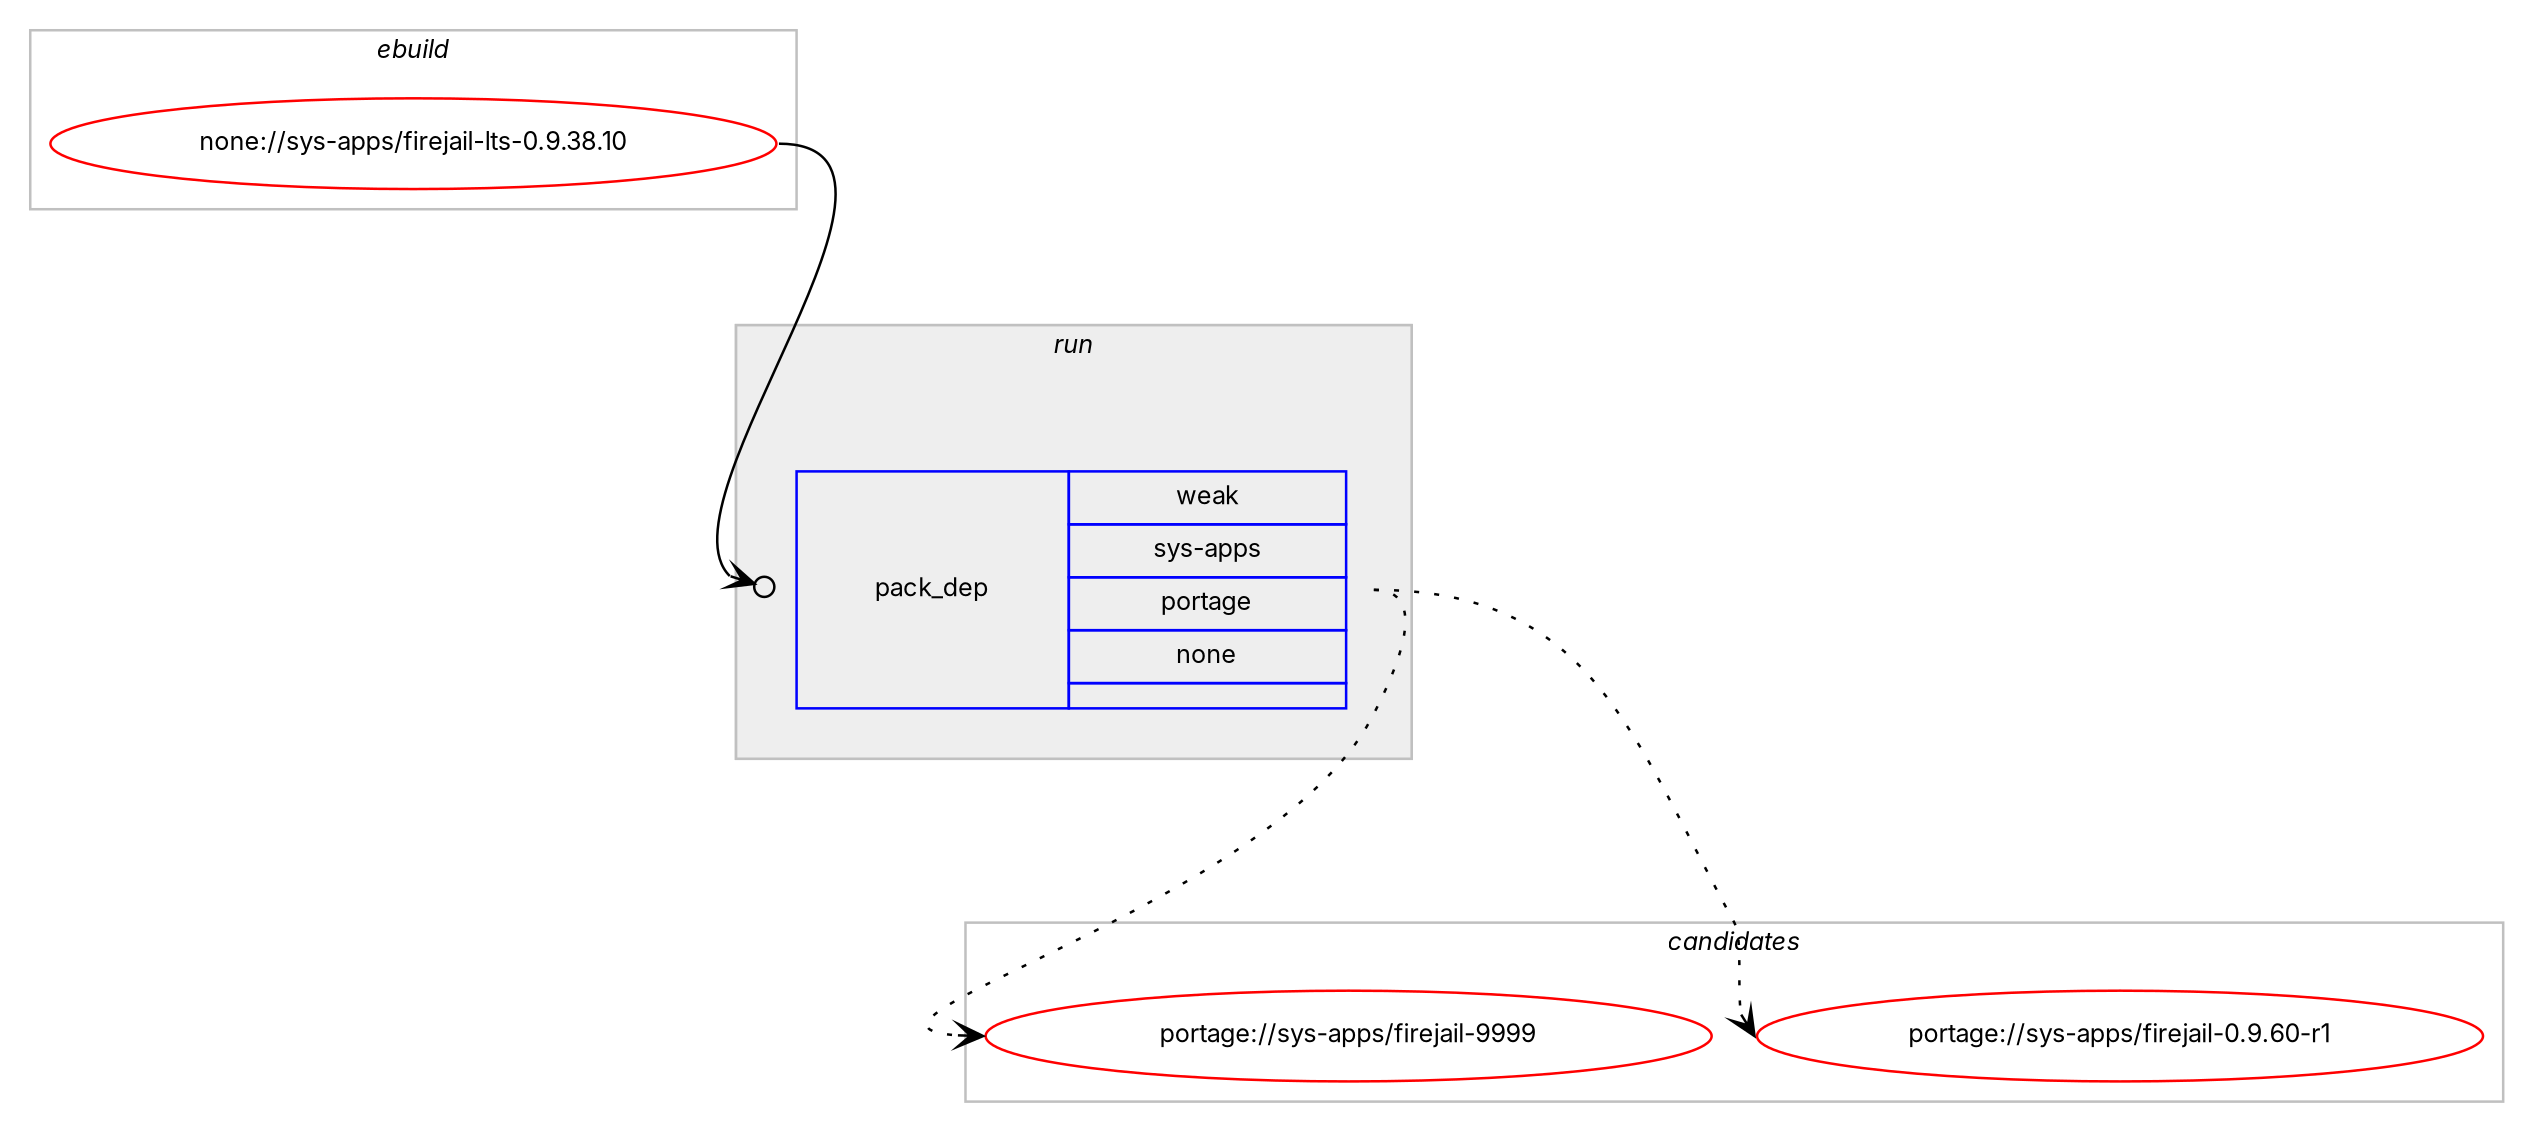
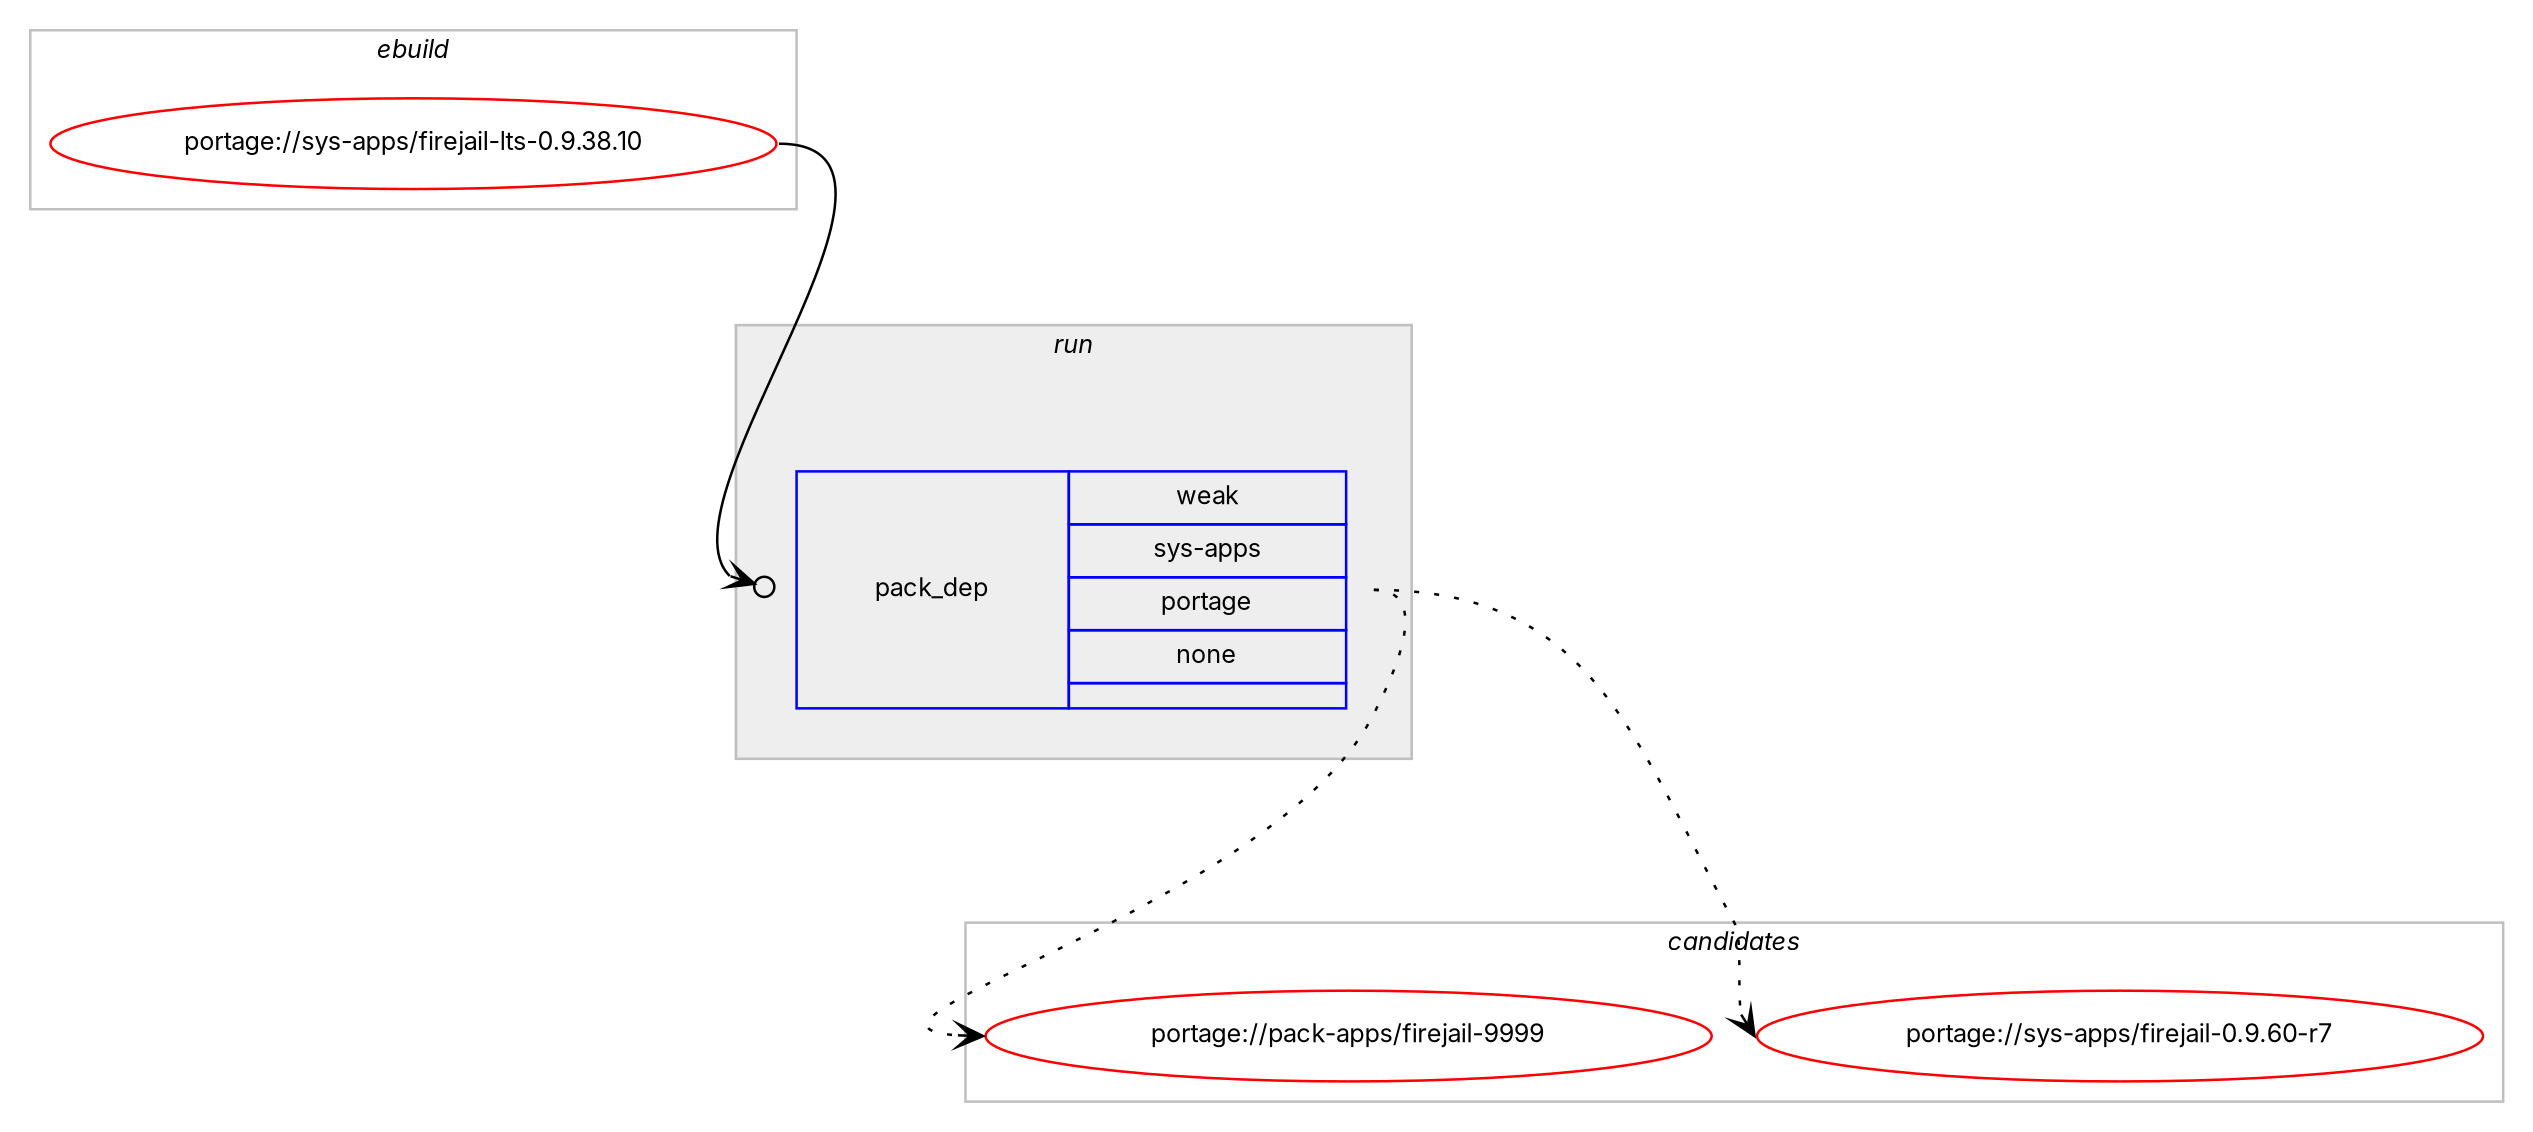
node "none://sys-apps/firejail-lts-0.9.38.10": label "none://sys-apps/firejail-lts-0.9.38.10" -> "portage://sys-apps/firejail-lts-0.9.38.10"
node "portage://sys-apps/firejail-9999": label "portage://sys-apps/firejail-9999" -> "portage://pack-apps/firejail-9999"
node "portage://sys-apps/firejail-0.9.60-r1": label "portage://sys-apps/firejail-0.9.60-r1" -> "portage://sys-apps/firejail-0.9.60-r7"
